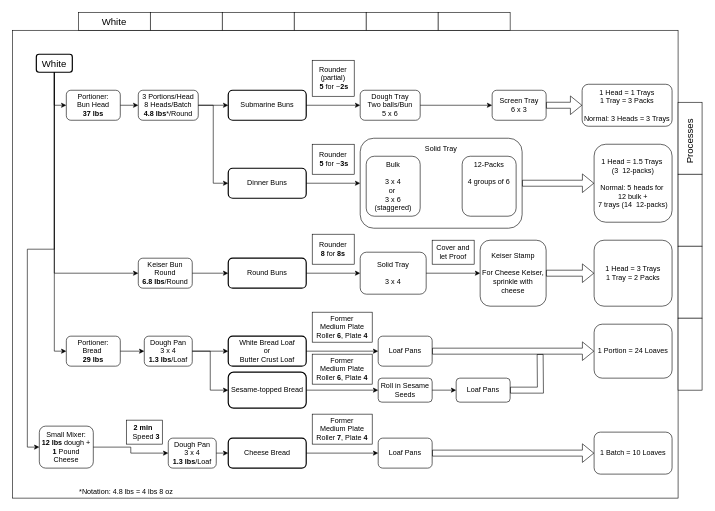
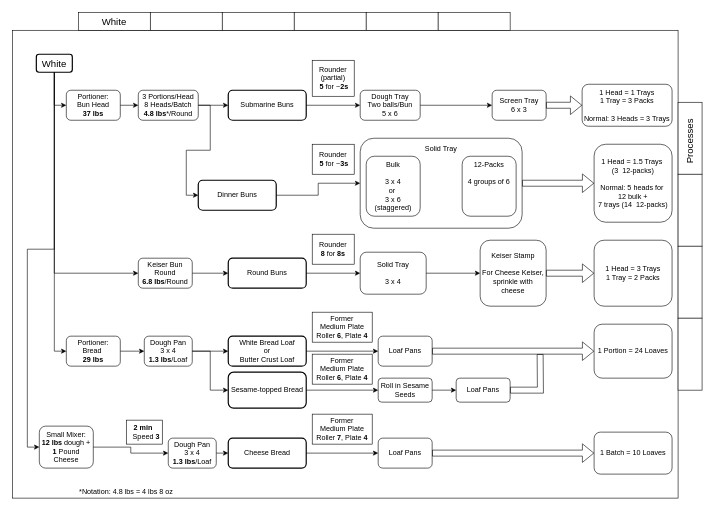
node "Dinner Buns": moved (267, 183) -> (237, 195)
node "Cover and let Proof": removed
